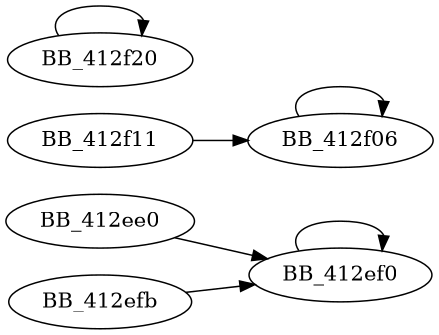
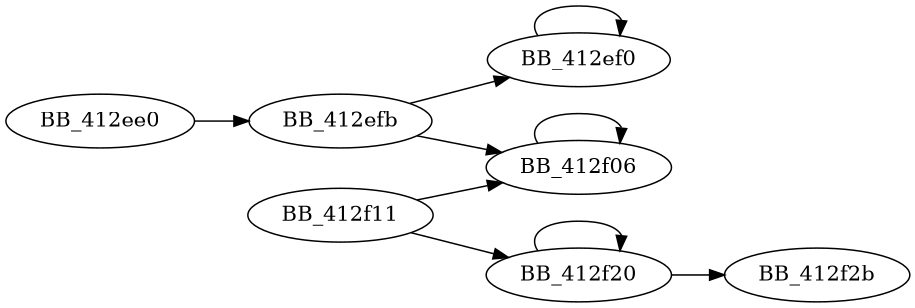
edge "BB_412efb" -> "BB_412f06": added
edge "BB_412f11" -> "BB_412f20": added
edge "BB_412ee0" -> "BB_412ef0": now "BB_412ee0" -> "BB_412efb"
node "BB_412f2b": added
